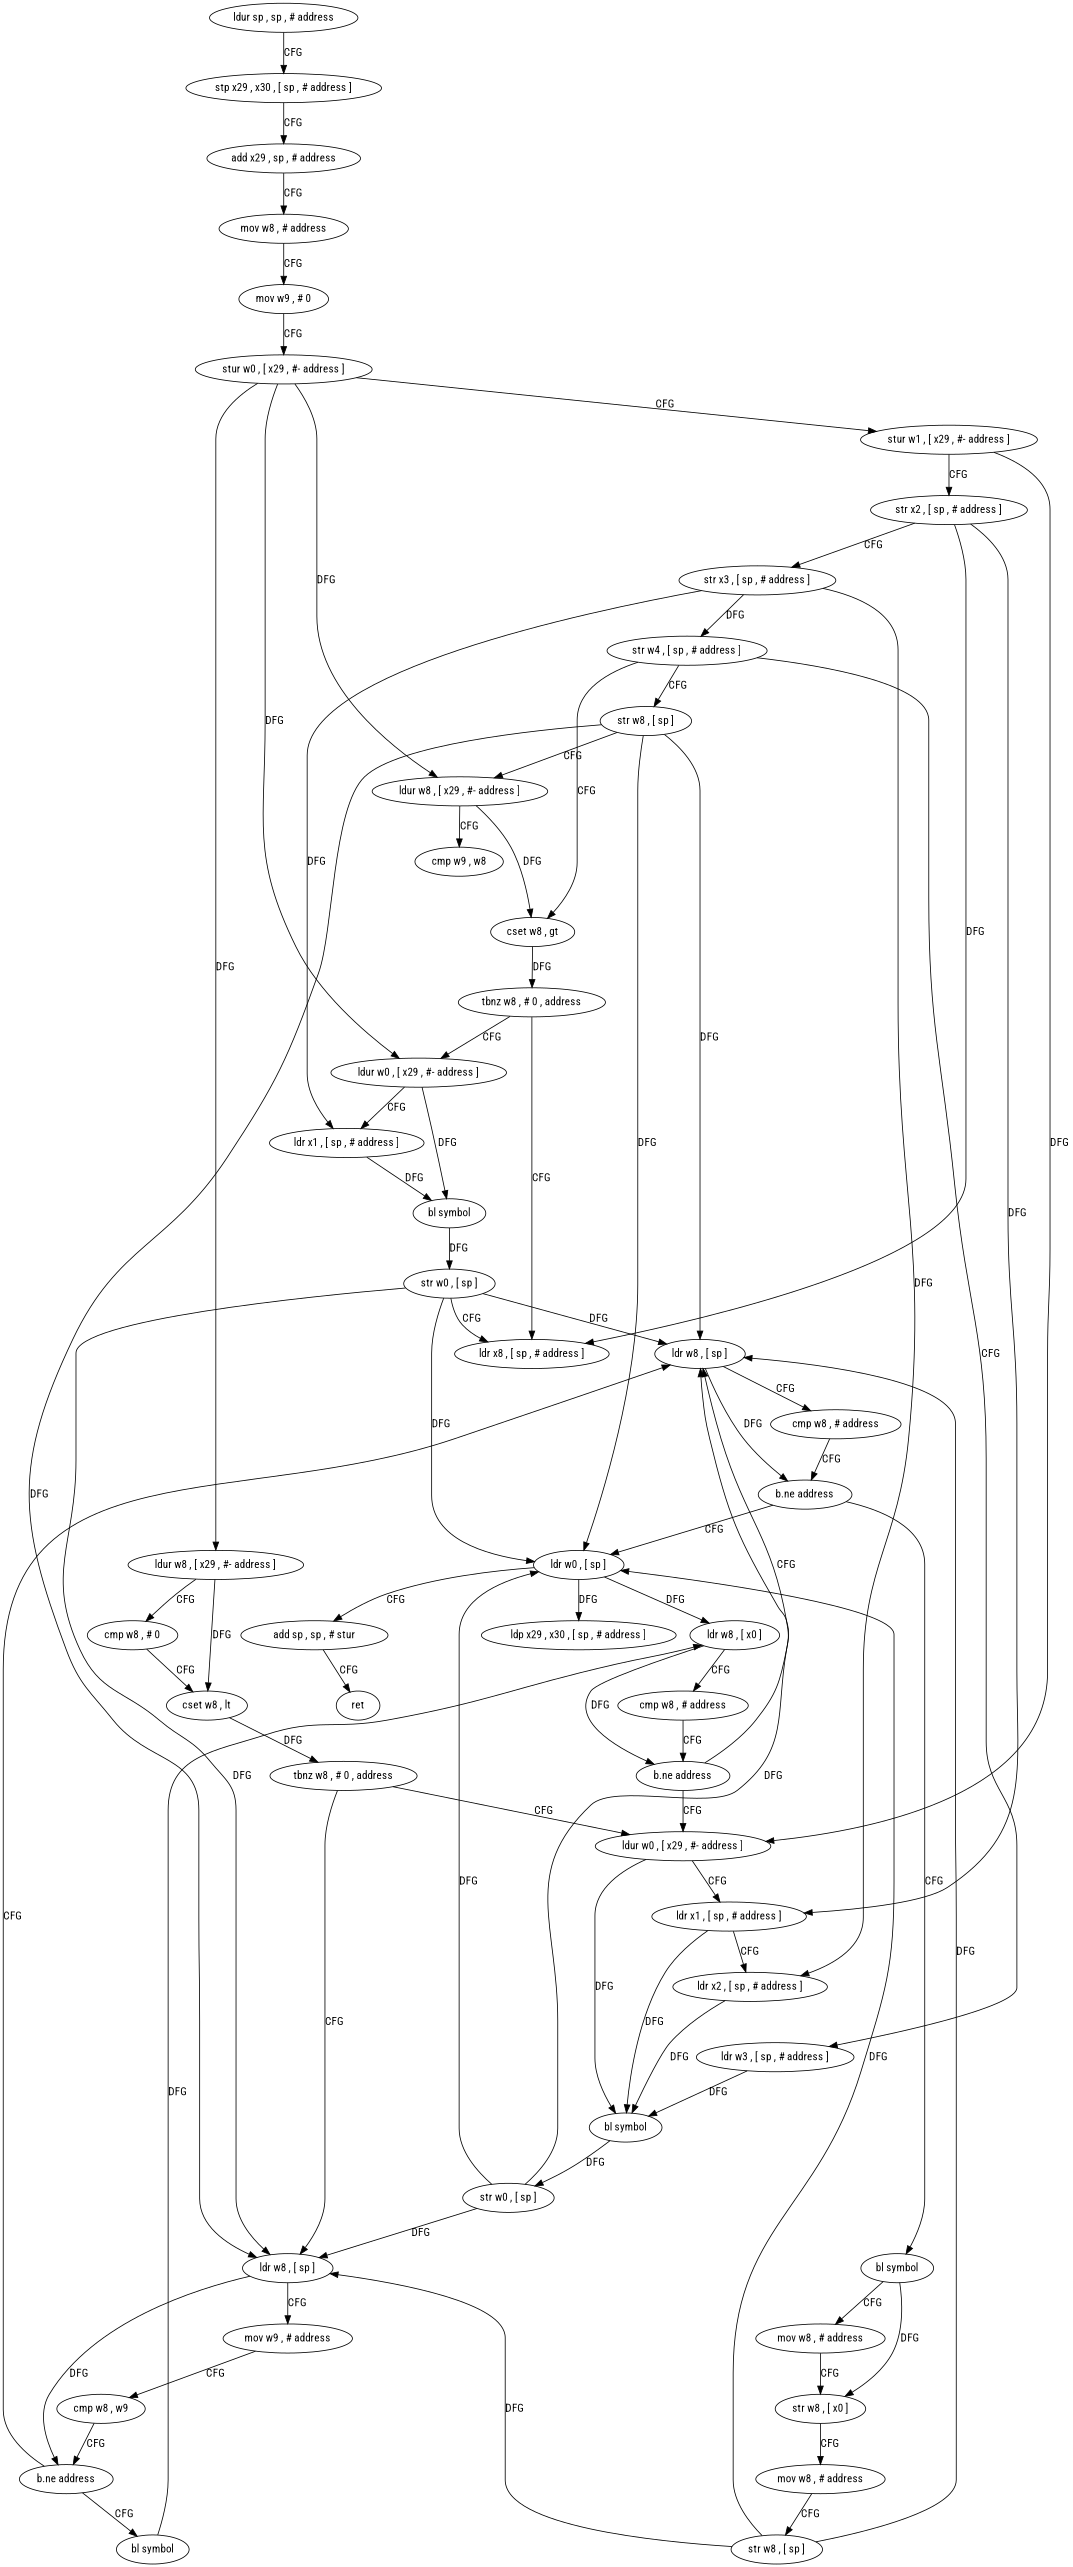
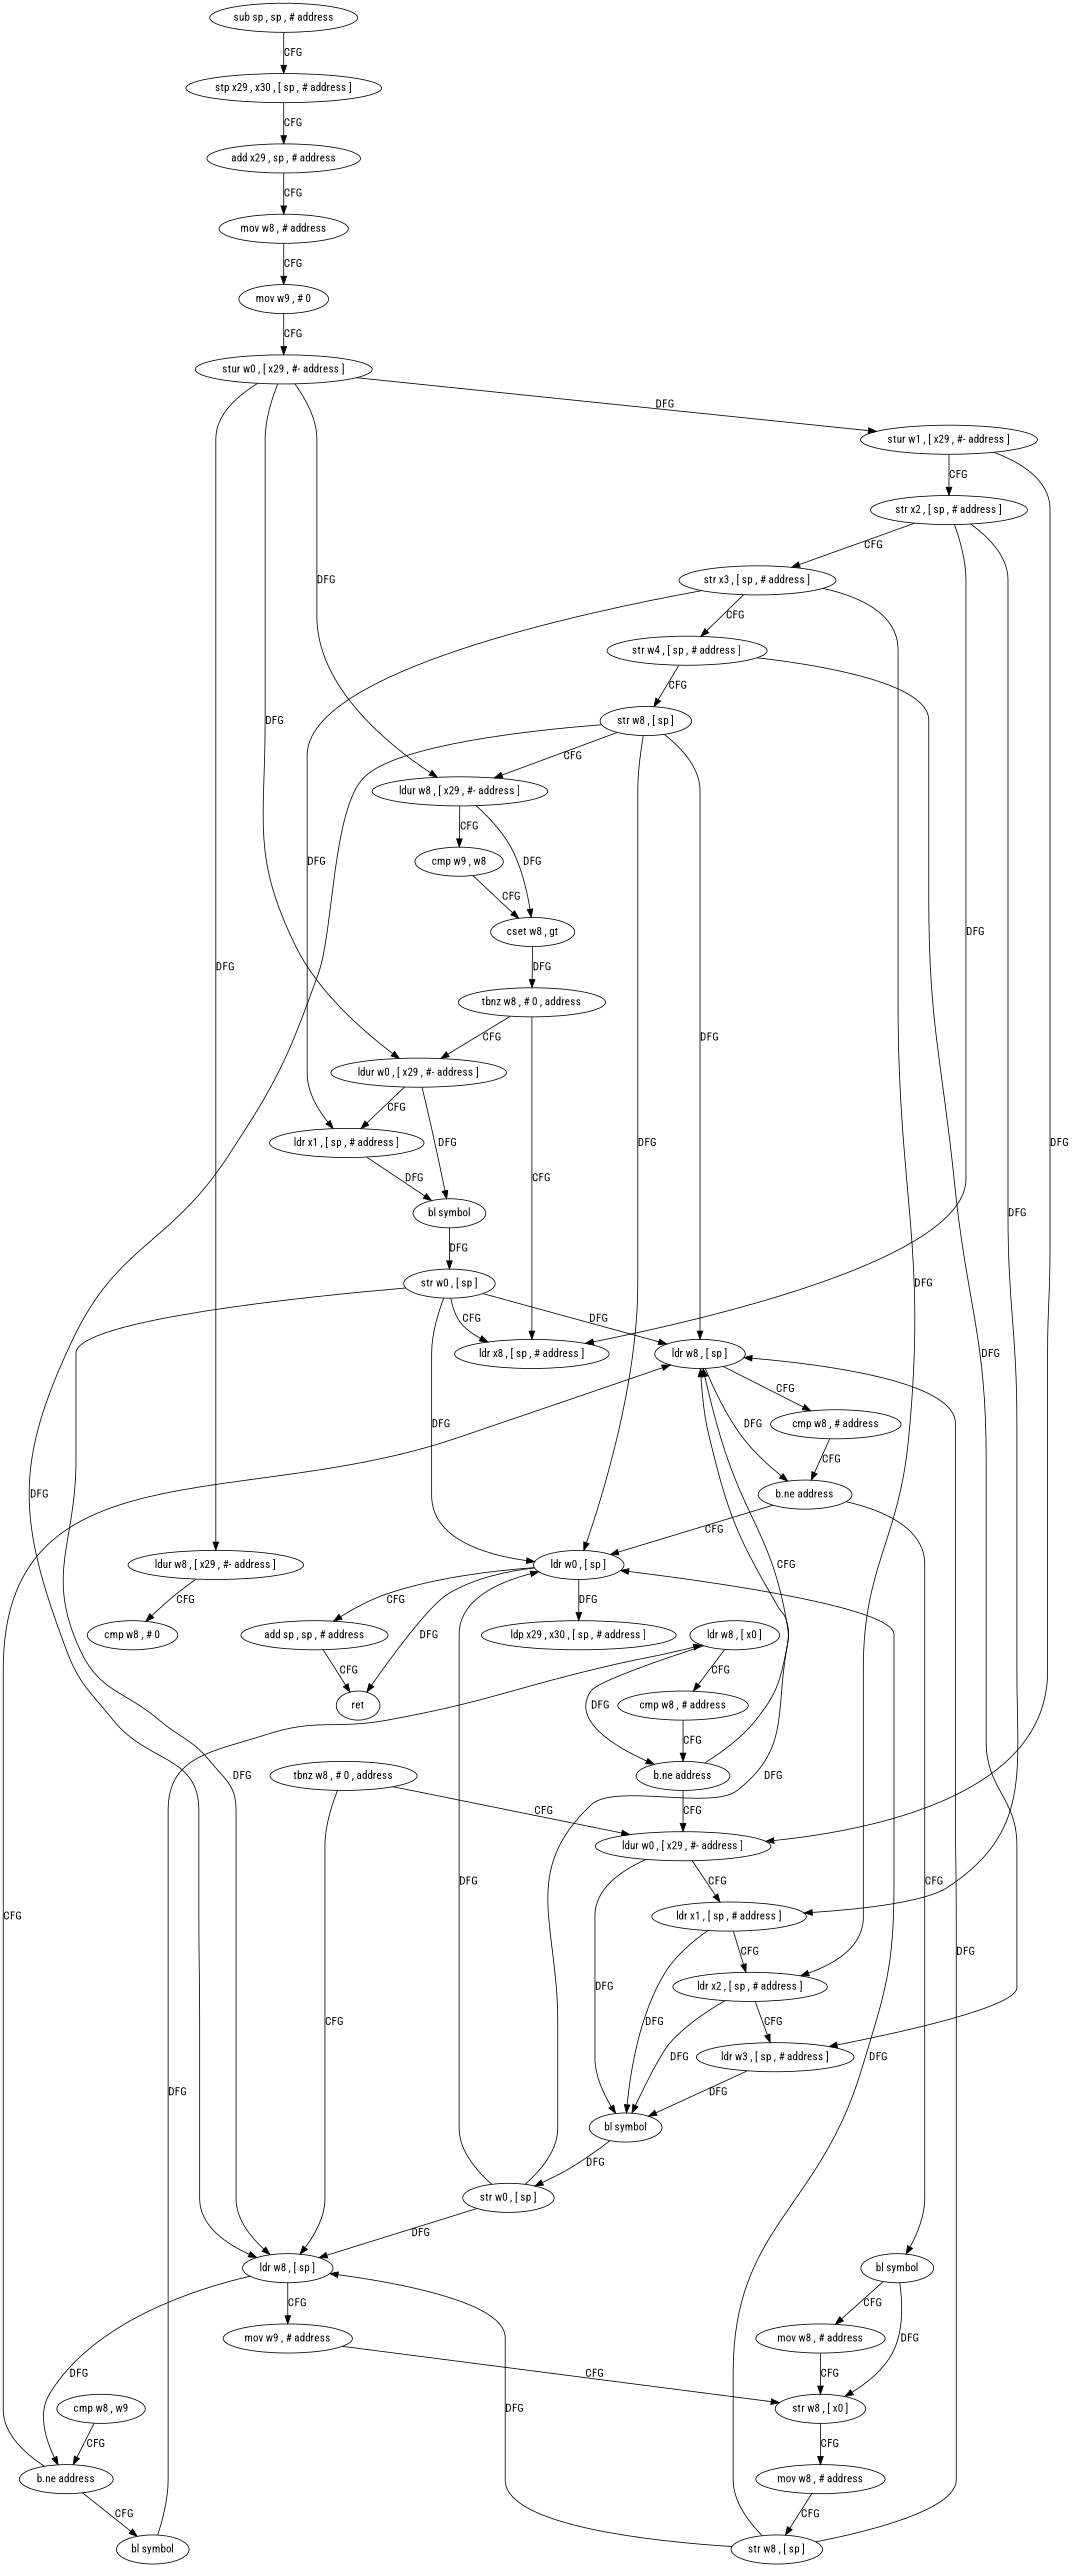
node "ldur sp , sp , # address": label "ldur sp , sp , # address" -> "sub sp , sp , # address"
edge "stur w0 , [ x29 , #- address ]" -> "stur w1 , [ x29 , #- address ]": label "CFG" -> "DFG"
edge "str x3 , [ sp , # address ]" -> "str w4 , [ sp , # address ]": label "DFG" -> "CFG"
edge "str w4 , [ sp , # address ]" -> "cset w8 , gt": now "cmp w9 , w8" -> "cset w8 , gt"
edge "str w4 , [ sp , # address ]" -> "ldr w3 , [ sp , # address ]": label "CFG" -> "DFG"
edge "ldr w0 , [ sp ]" -> "ldr w8 , [ x0 ]": now "ldr w0 , [ sp ]" -> "ret"
node "add sp , sp , # stur": label "add sp , sp , # stur" -> "add sp , sp , # address"
node "cset w8 , lt": removed
edge "ldr x2 , [ sp , # address ]" -> "ldr w3 , [ sp , # address ]": added, label "CFG"
edge "mov w9 , # address" -> "cmp w8 , w9": now "mov w9 , # address" -> "str w8 , [ x0 ]"
